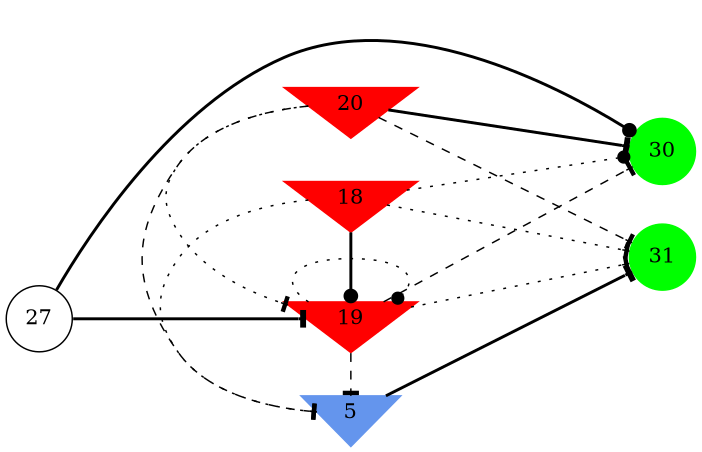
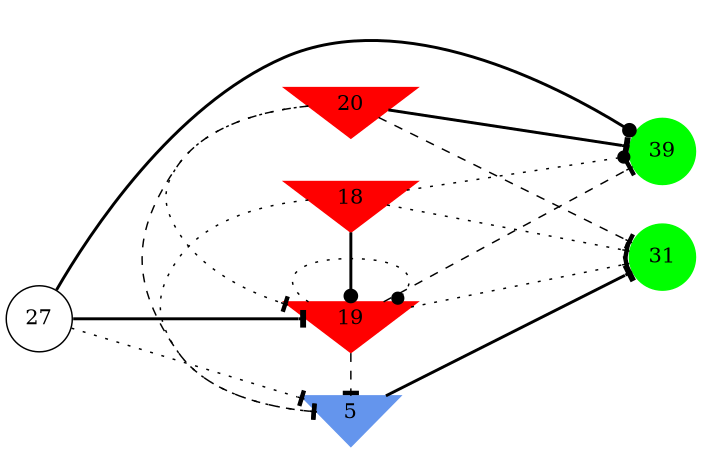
node "30": label "30" -> "39"
edge "27" -> "5": added
